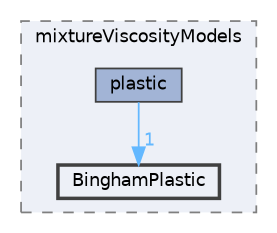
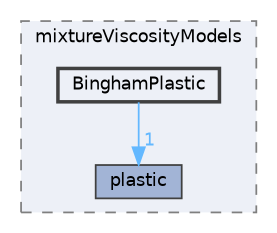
edge "plastic" -> "BinghamPlastic": reversed
